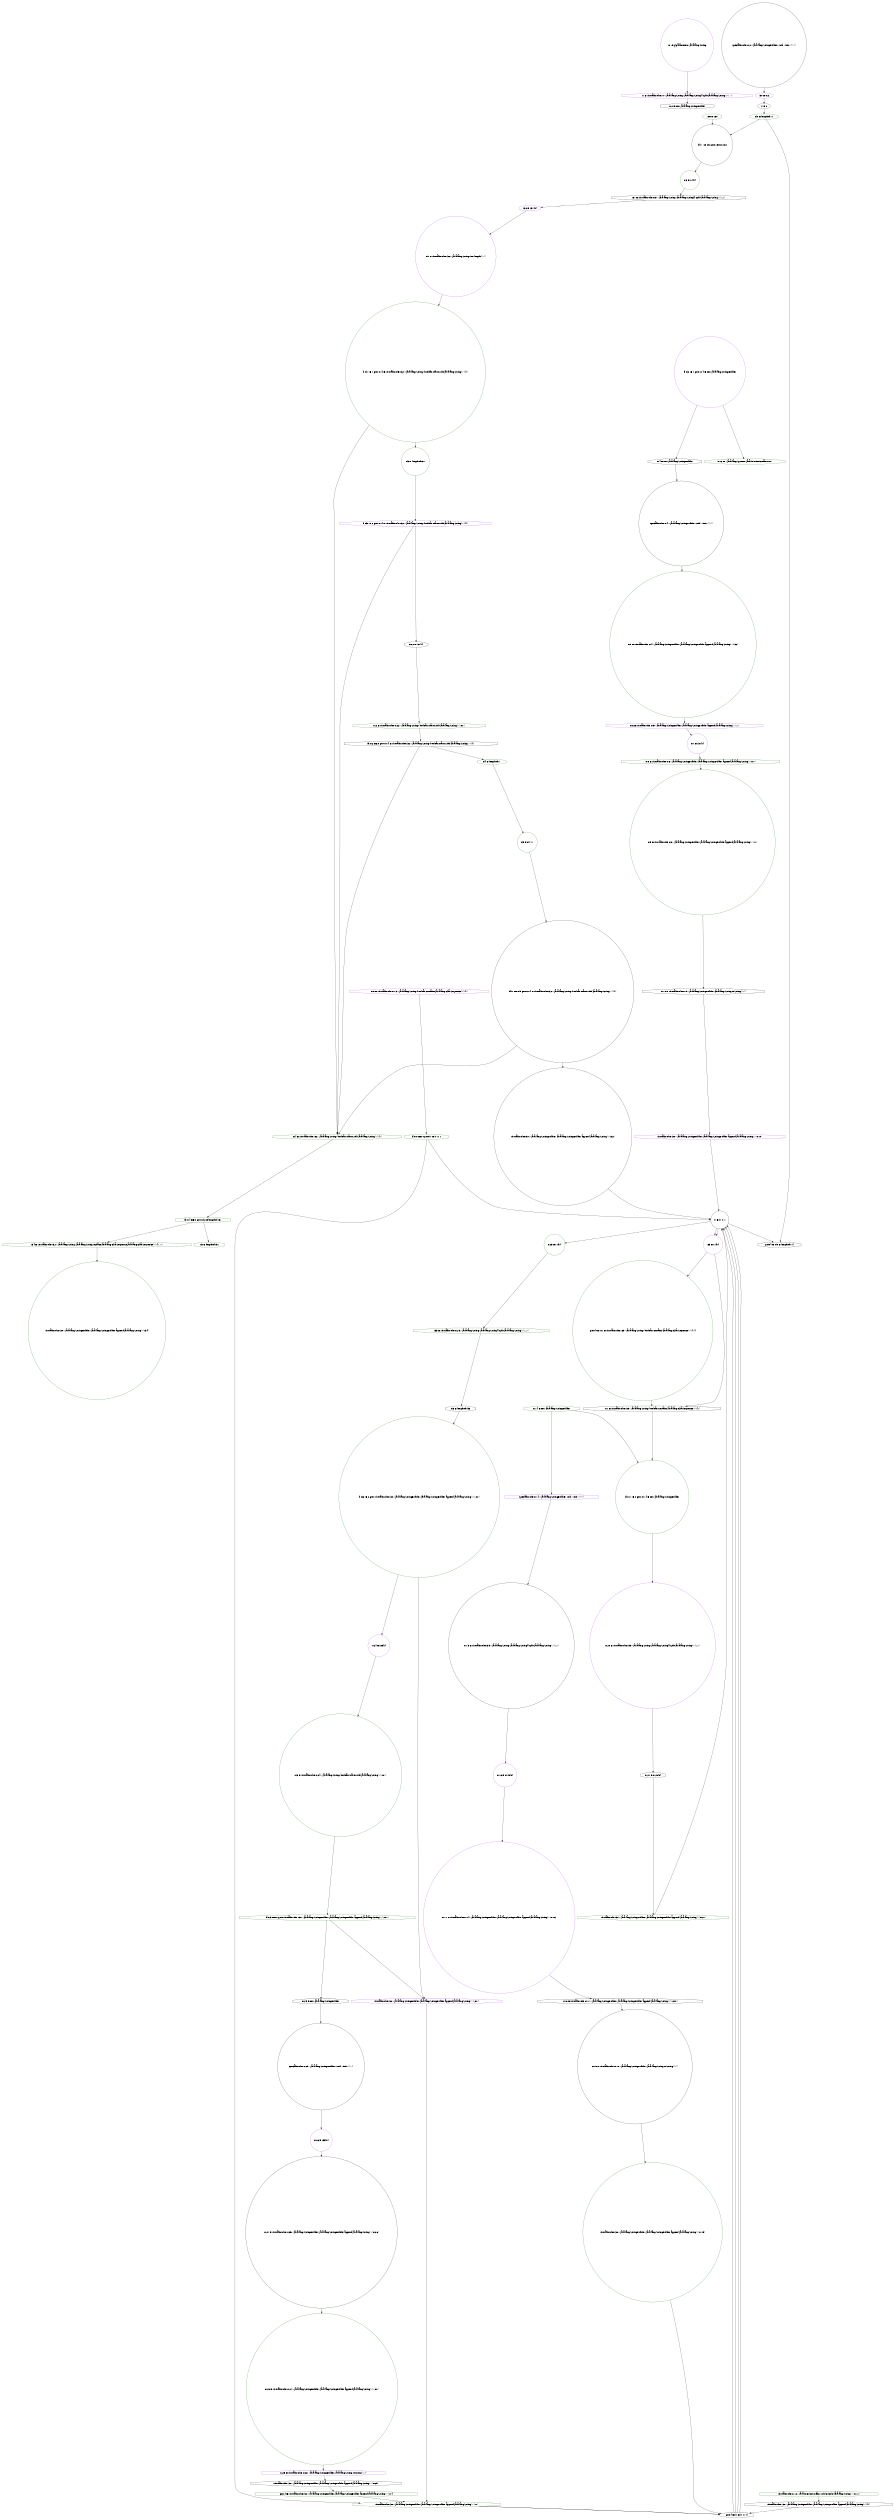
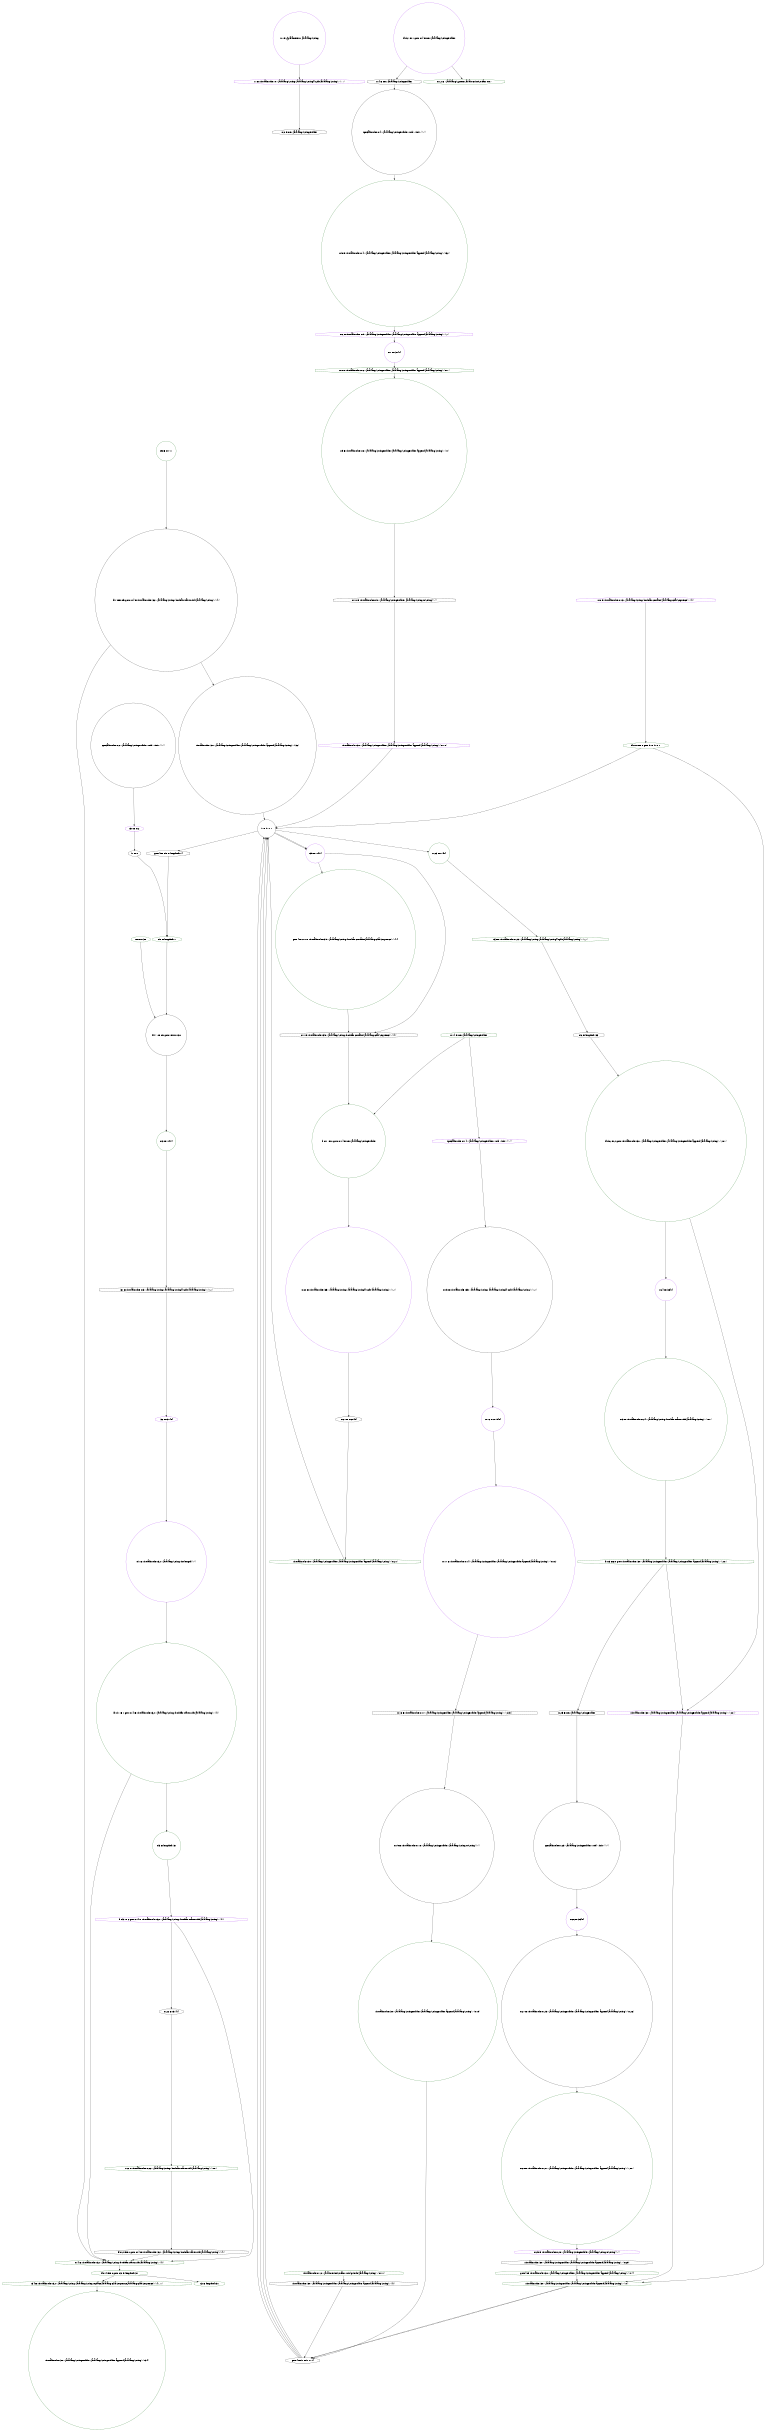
edge "$i0 = lengthof r1" -> "goto [?= $i0 = lengthof r1]": reversed
node "$i4 = lengthof r1": removed
